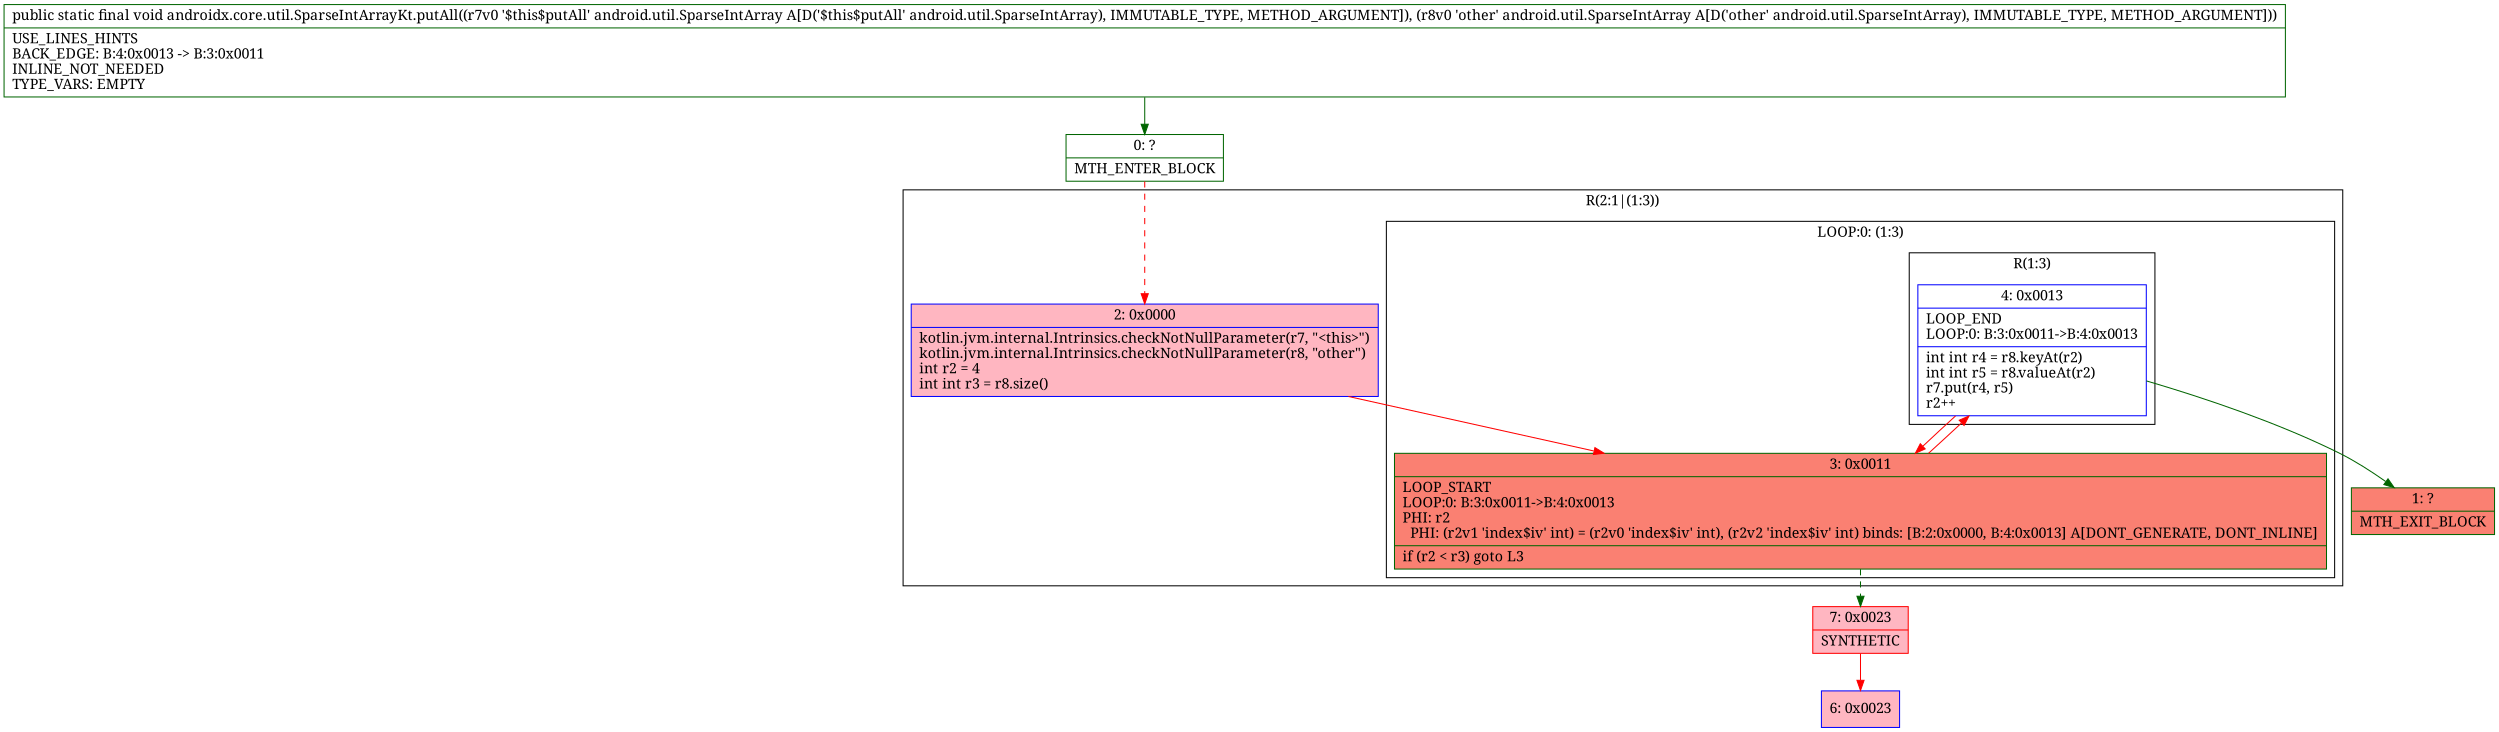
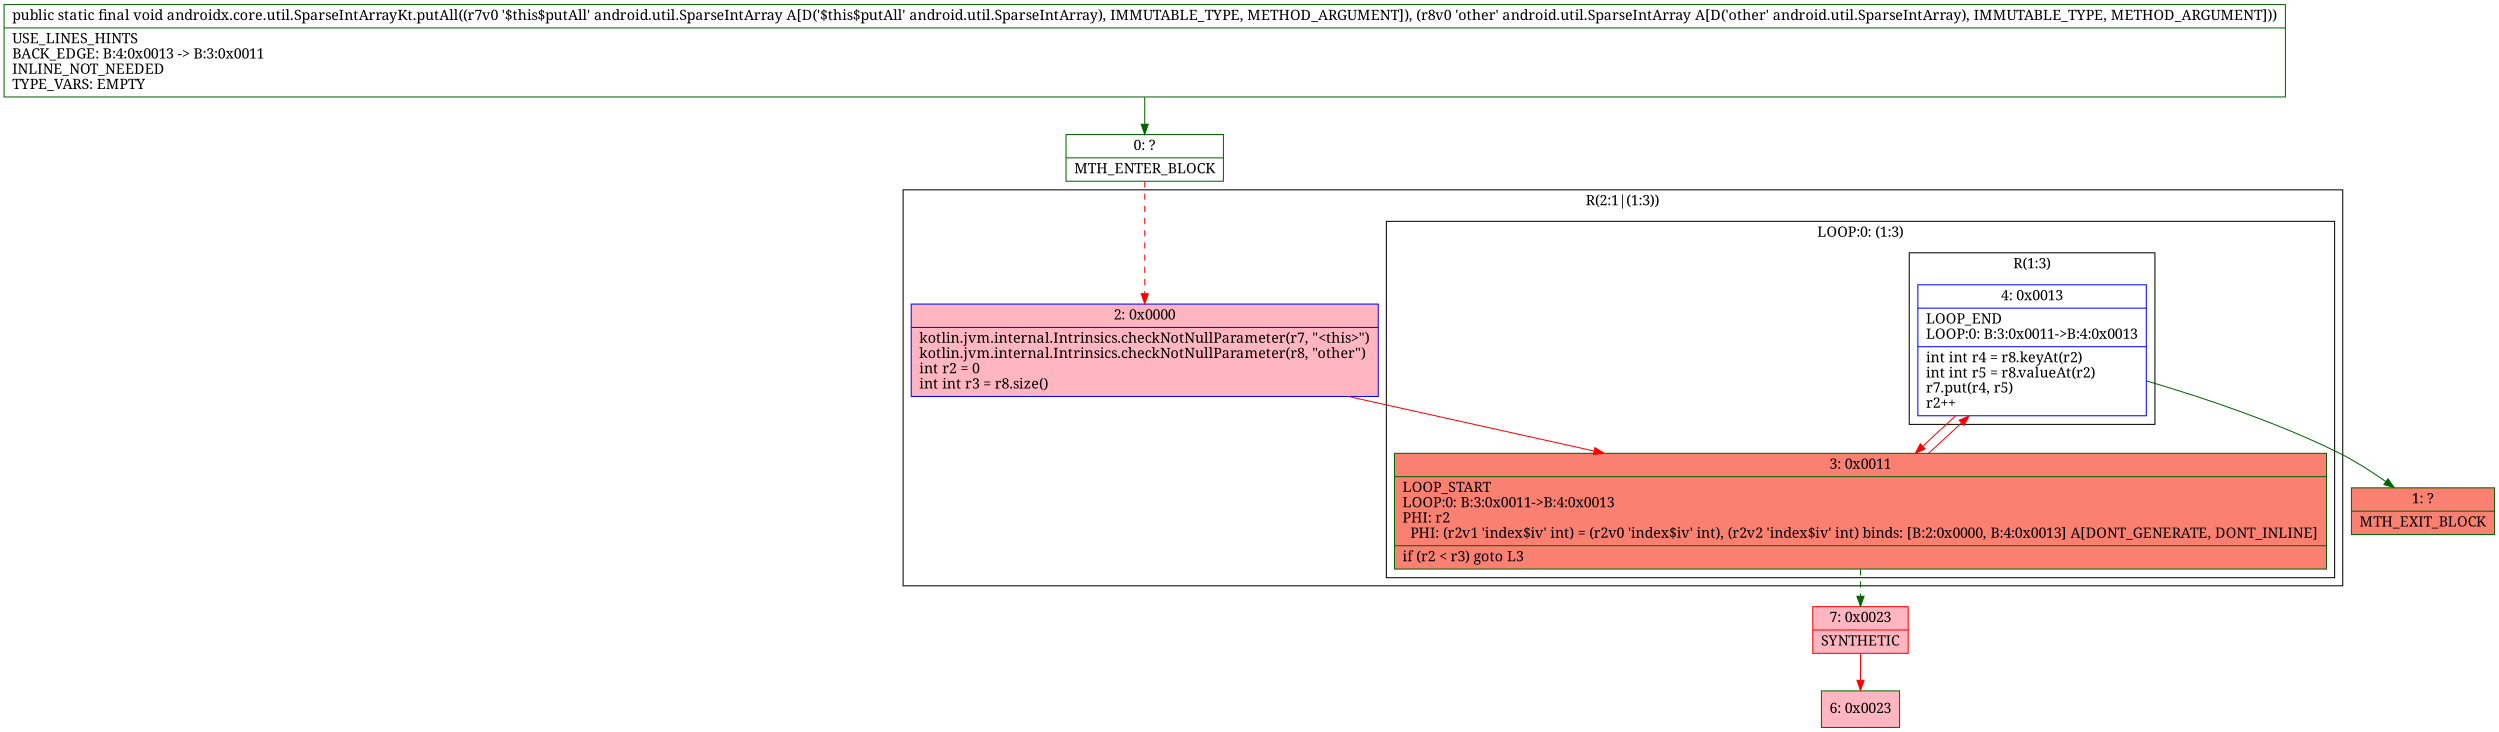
node "2: 0x0000": text "int r2 = 4" -> "int r2 = 0"
node "6: 0x0023": color blue -> darkgreen
